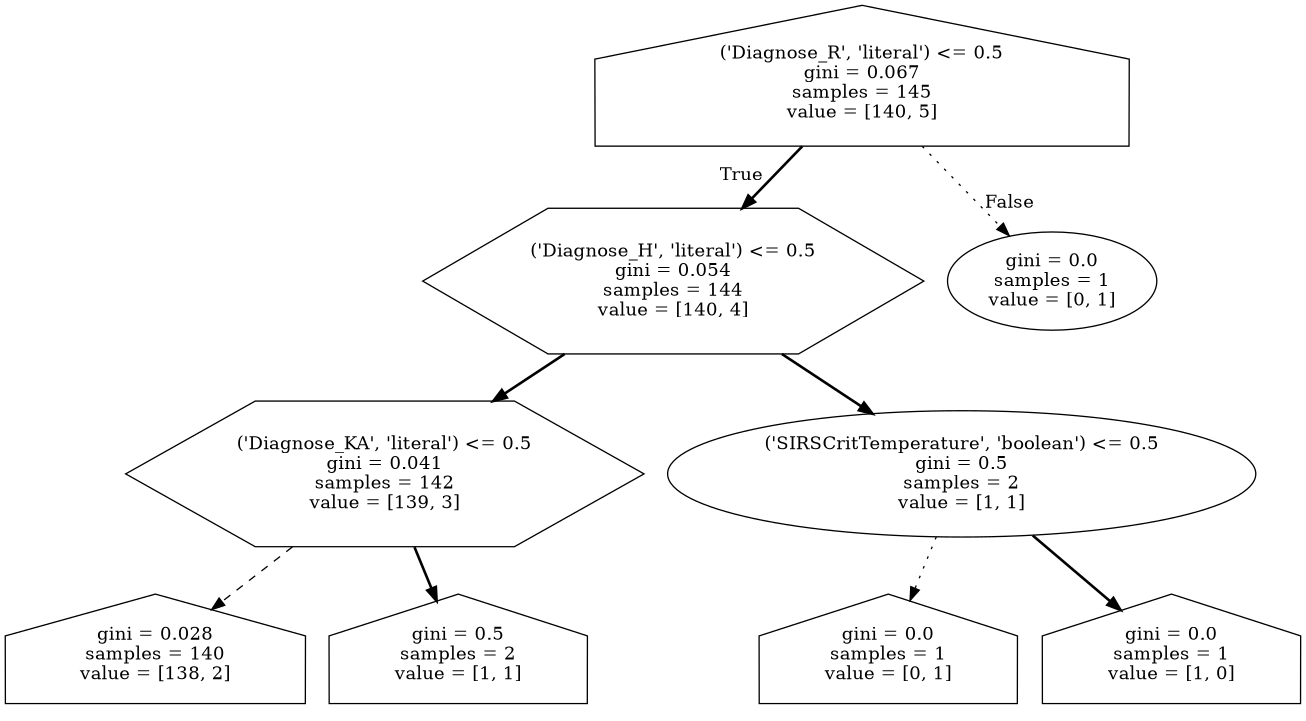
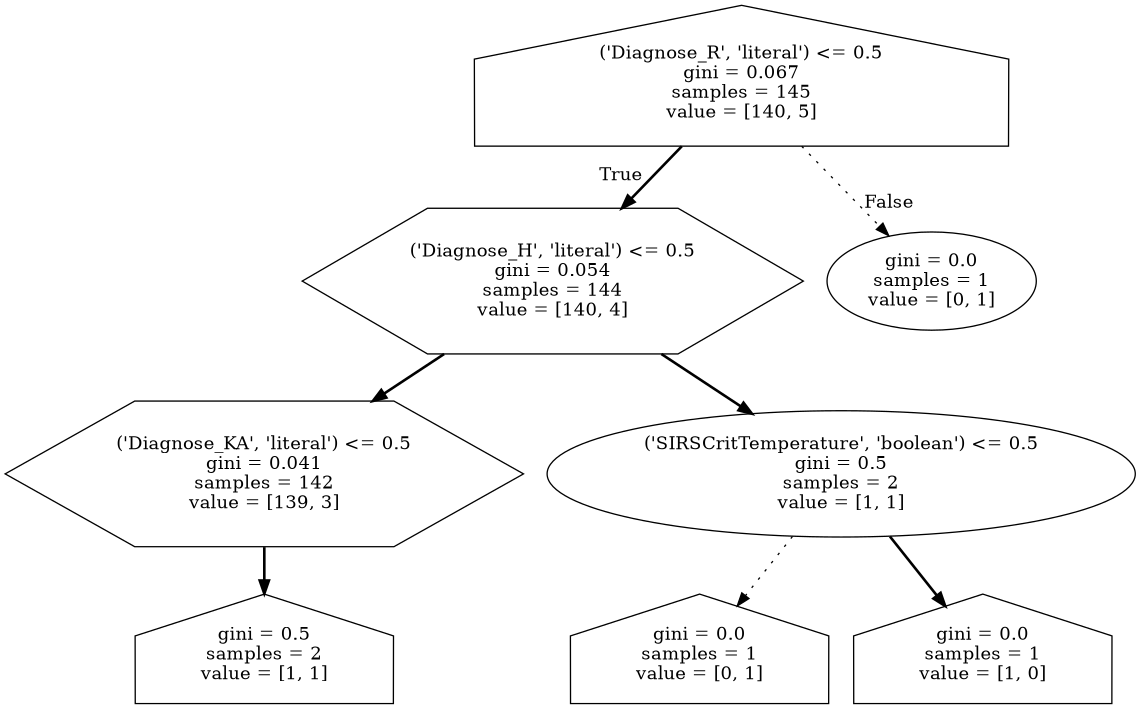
node "gini = 0.028 samples = 140 value = [138, 2]": removed
